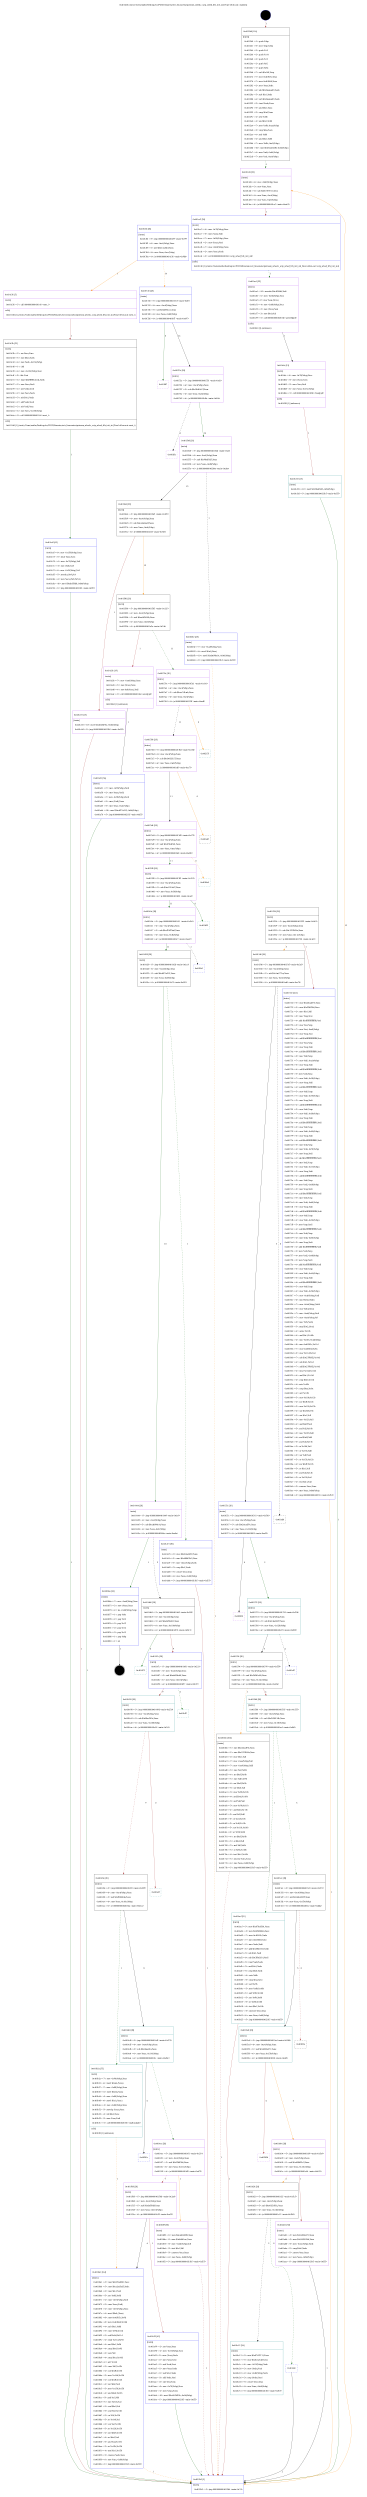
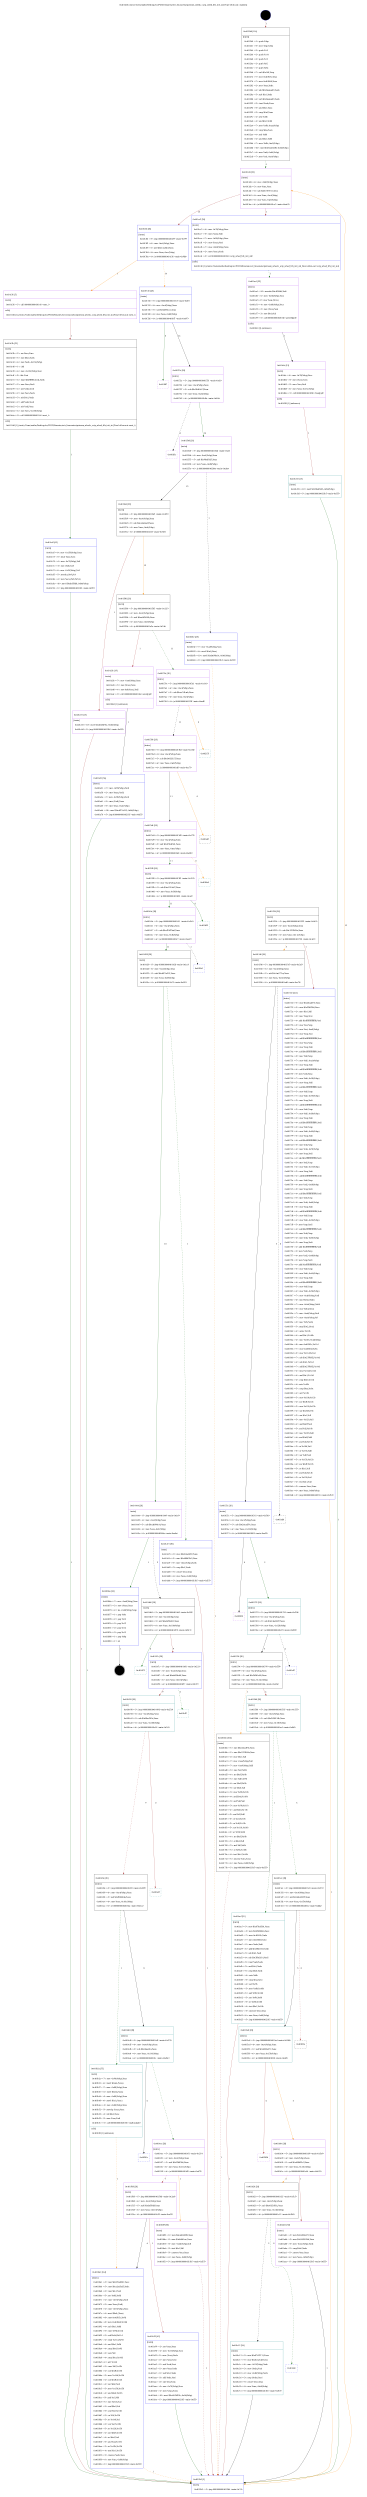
edge "0x4012d4 [32]" -> "0x4012f4 [28]": added, label "15"
edge "0x40163c" -> "0x4021b5 [5]": now "0x401c12 [36]" -> "0x4021b5 [5]"
